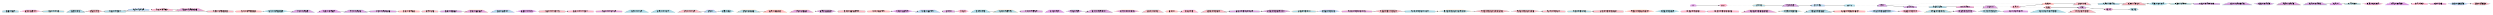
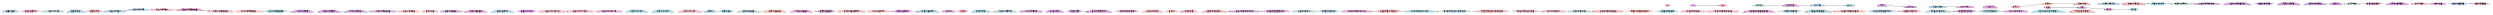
node "0, 0:": added
edge "40, 63: 0 1 44 45 46 47" -> "44, 69: 0 1 48 49 52 53 54 55": now "43, 68: 0 1 48 49 50 51 52 53" -> "44, 69: 0 1 48 49 52 53 54 55"
